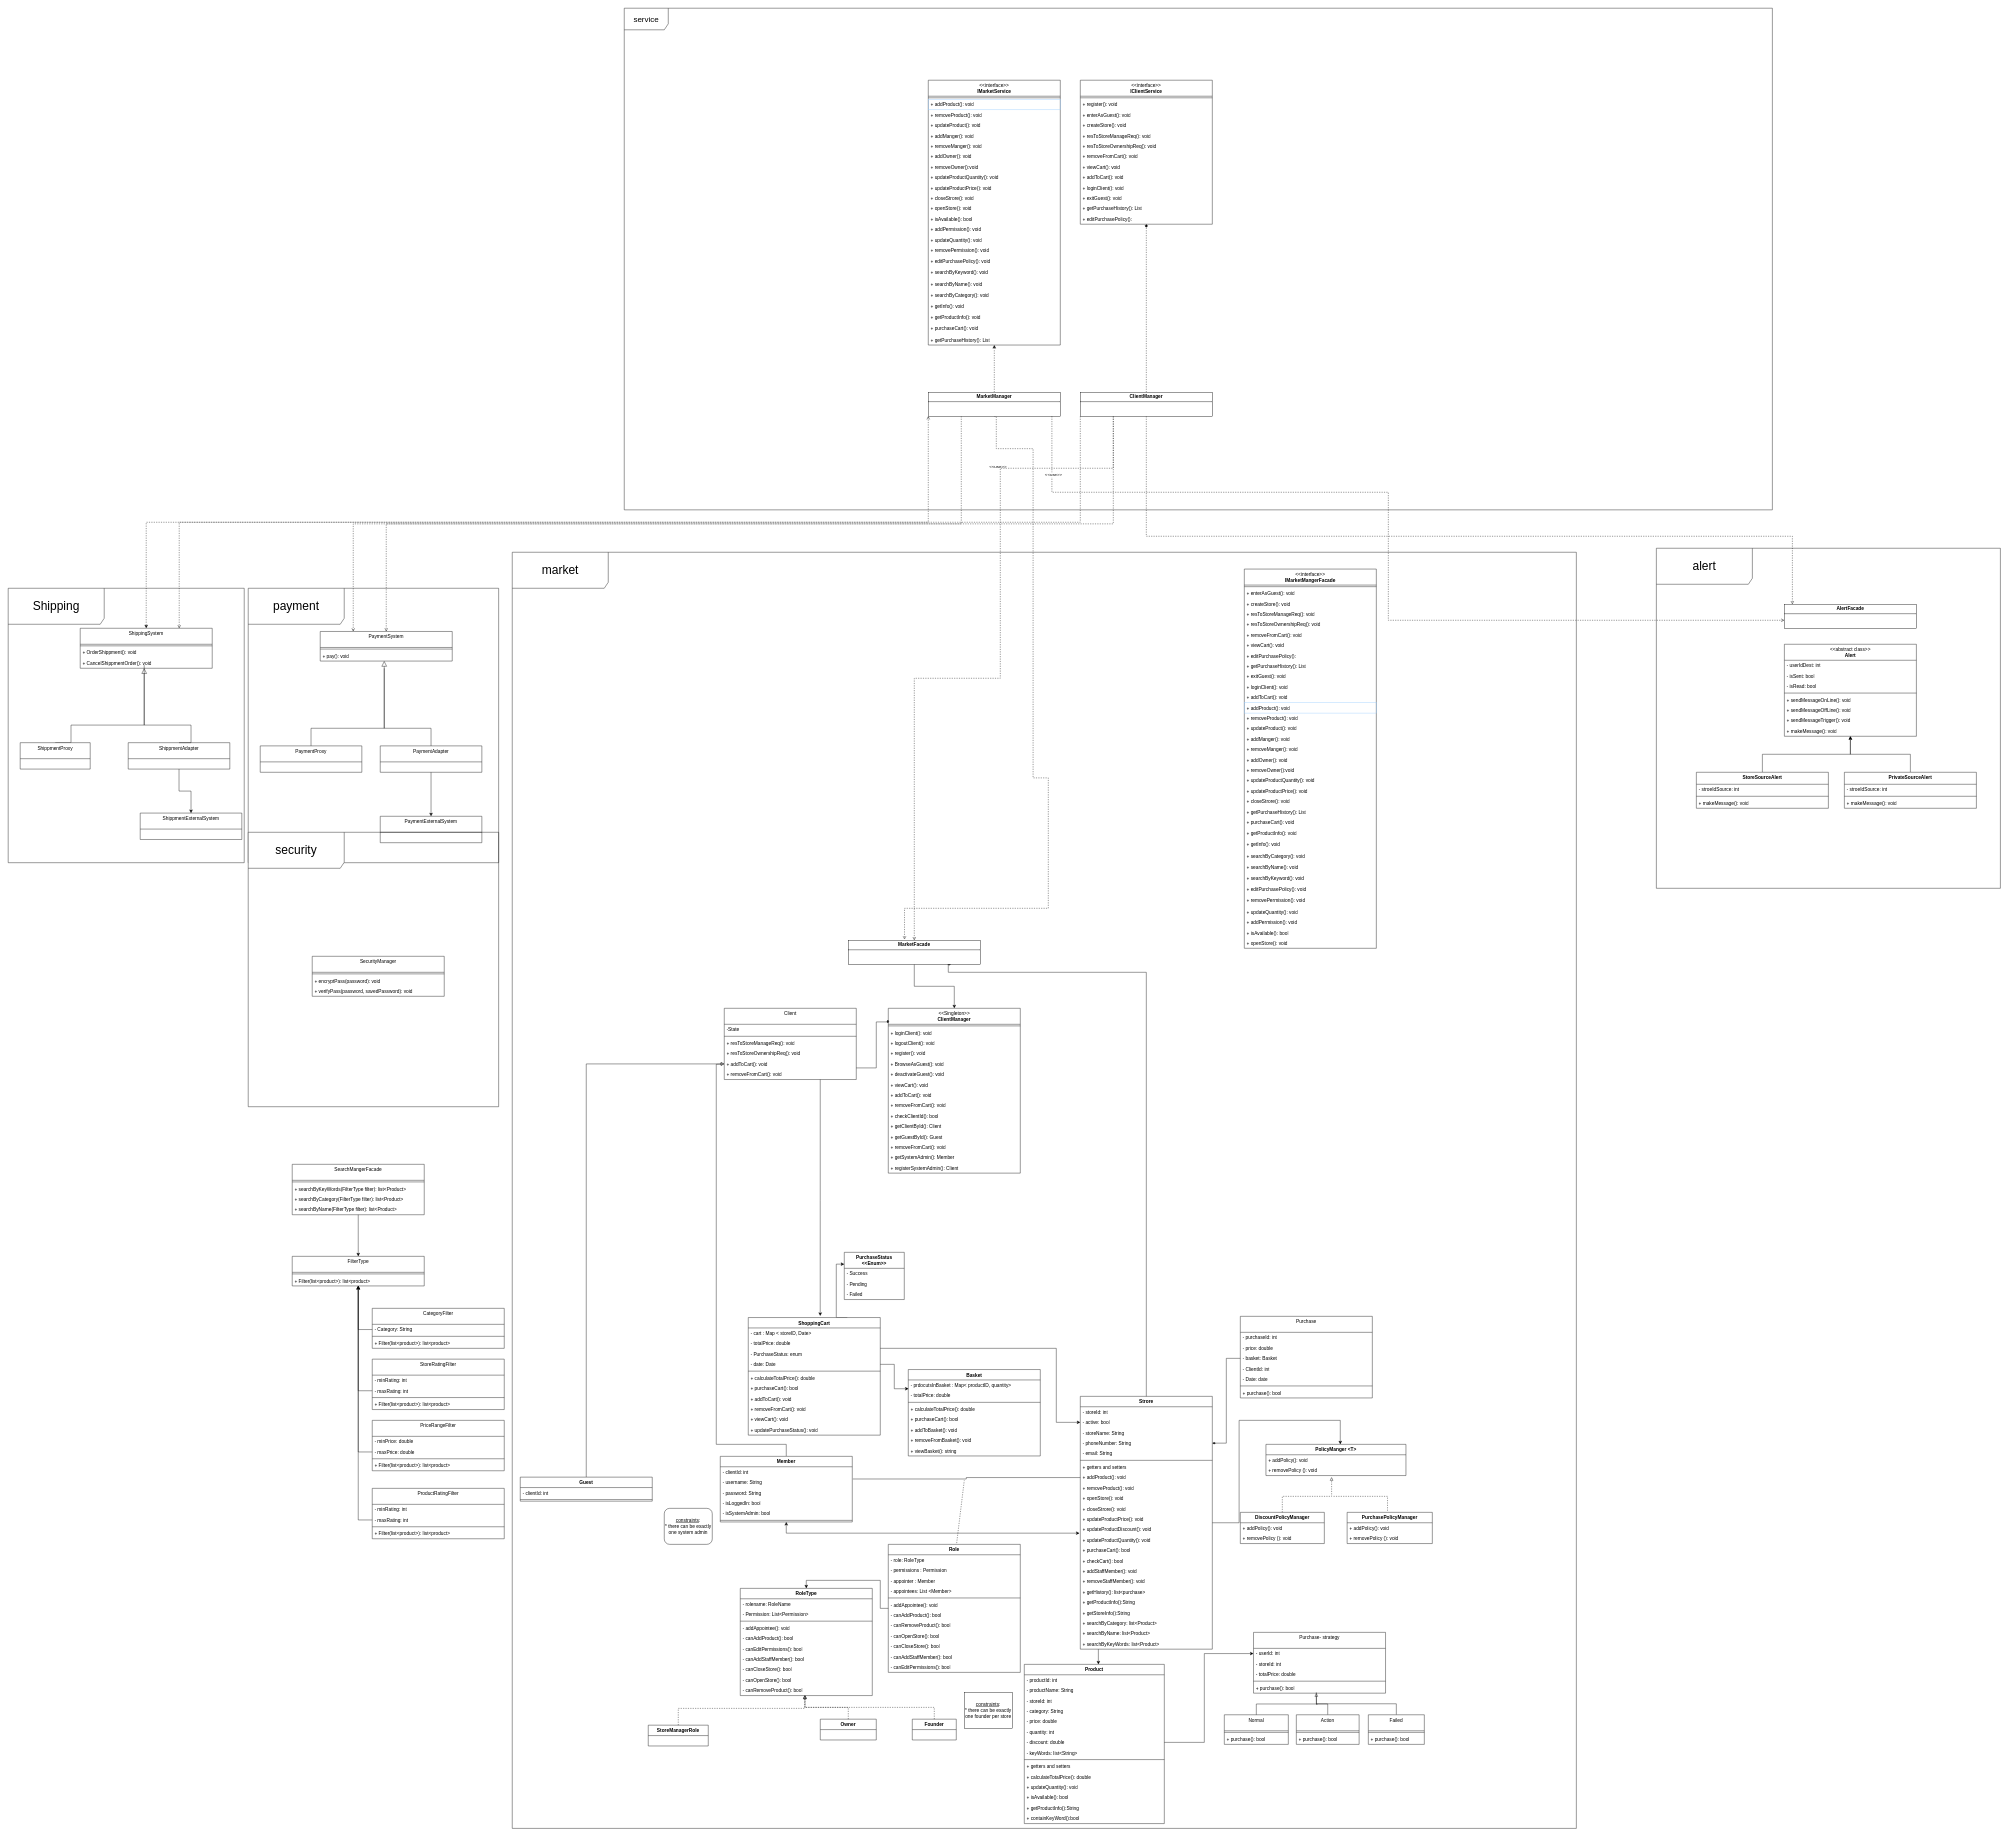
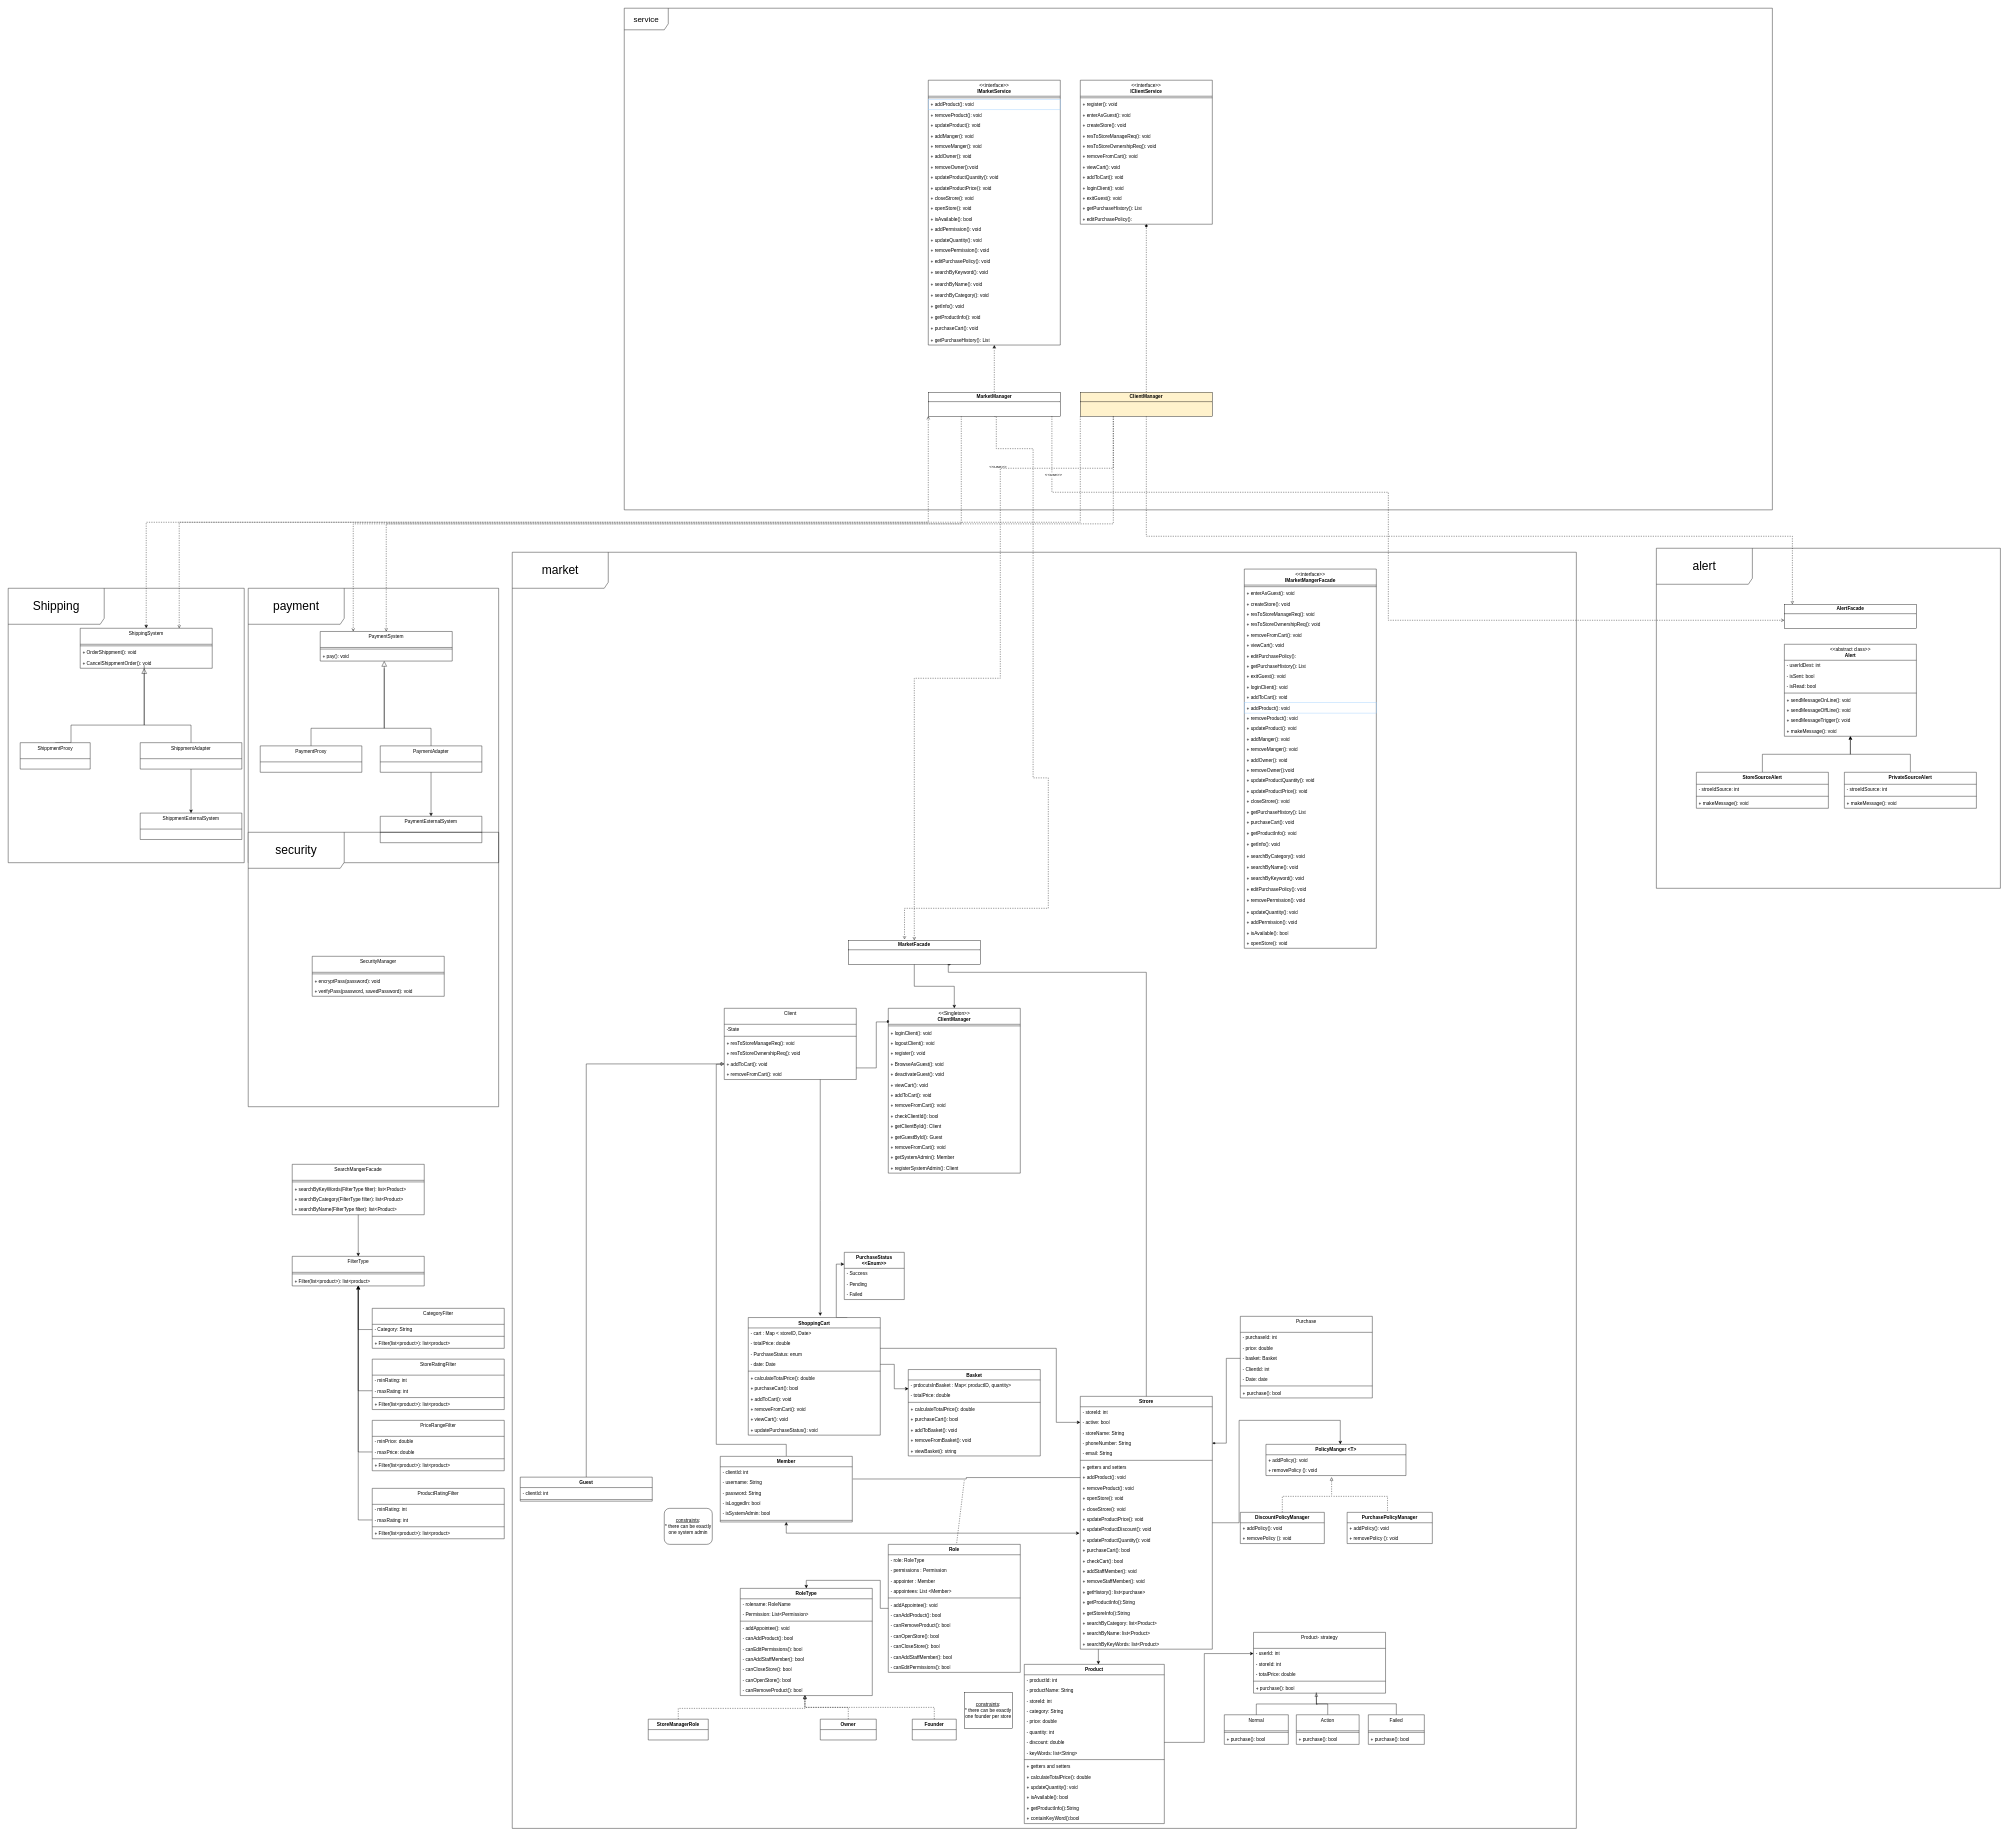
node "ClientManager": fillcolor #ffffff -> #fff2cc
node "ShippmentAdapter": moved (179, 756) -> (191, 756)
node "Purchase- strategy": label "Purchase- strategy" -> "Product- strategy"
node "StoreManagerRole": moved (678, 1735) -> (678, 1729)
